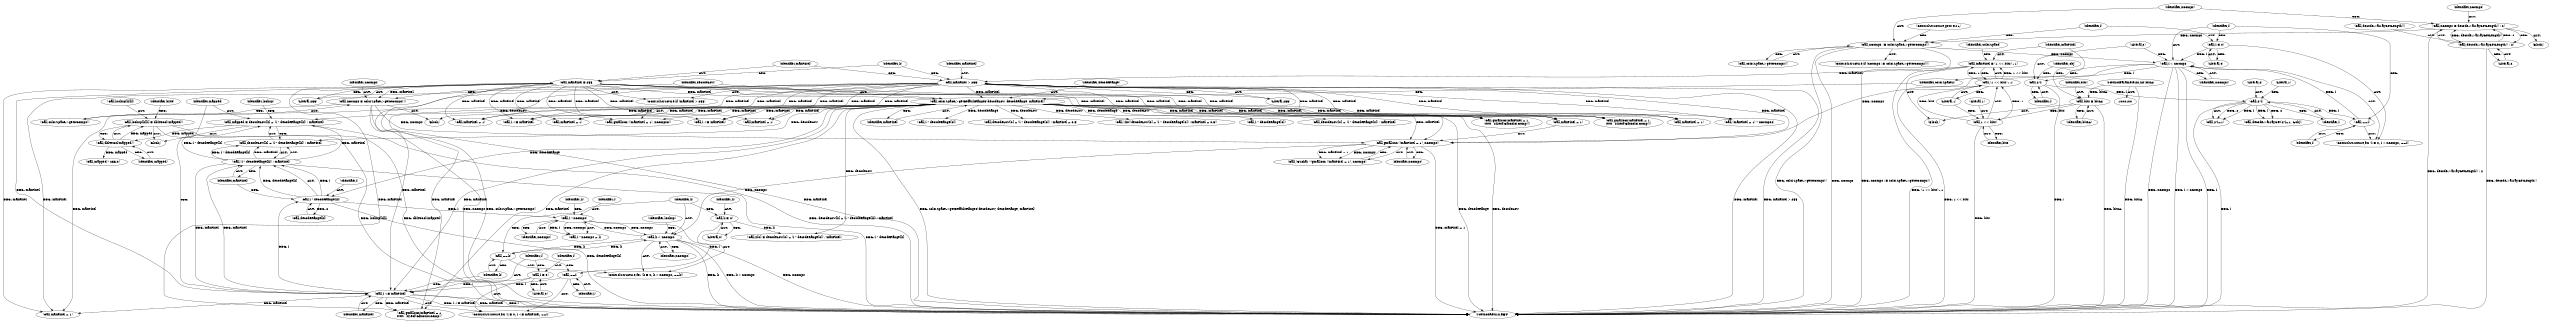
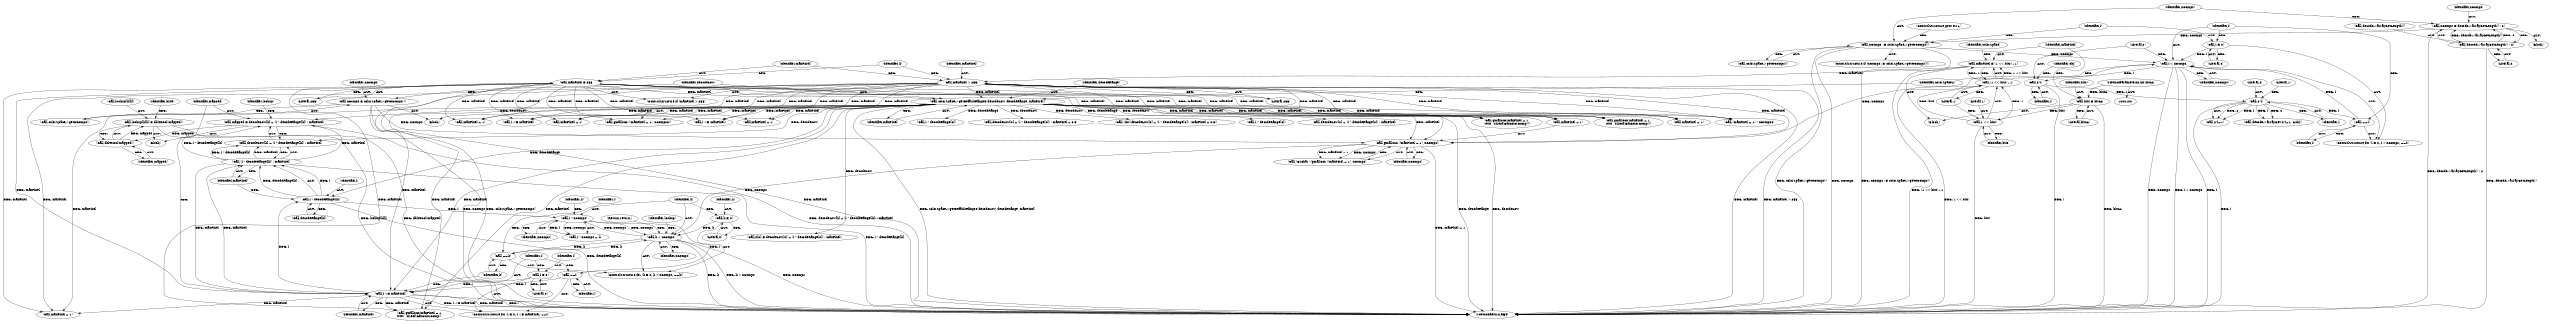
edge "(Call,i < nComps)" -> "(Identifier,colorSpace2)": reversed
edge "(Call,maxPixel = 255)" -> "(Call,nComps = colorSpace->getNComps())": now "(Call,maxPixel = 255)" -> "(Call,(maxPixel + 1) * nComps2)"
edge "(Call,bits = bitsA)" -> "(Call,1 << bits)": label "CFG: bits" -> "DDG: bits"
node "(Identifier,bitsA)": label "(Identifier,bitsA)" -> "(Literal,bitsA)"
edge "(Call,decodeLow[k] + (i * decodeRange[k]) / maxPixel)" -> "(Call,(i * decodeRange[k]) / maxPixel)": label "AST: " -> "CFG: "
node "(Call,mapped * 255.0)": removed
edge "(Call,i * decodeRange[k])" -> "(Call,decodeRange[k])": label "DDG: 2" -> "CFG: "
node "(Return,return;)": added
edge "(Call,k = 0)" -> "(Call,x[0] = decodeLow[0] + (i * decodeRange[0]) / maxPixel)": now "(Call,k = 0)" -> "(Call,k < nComps)"
edge "(MethodParameterIn,int bitsA)" -> "(MethodReturn,RET)": removed, label "DDG: bitsA"
